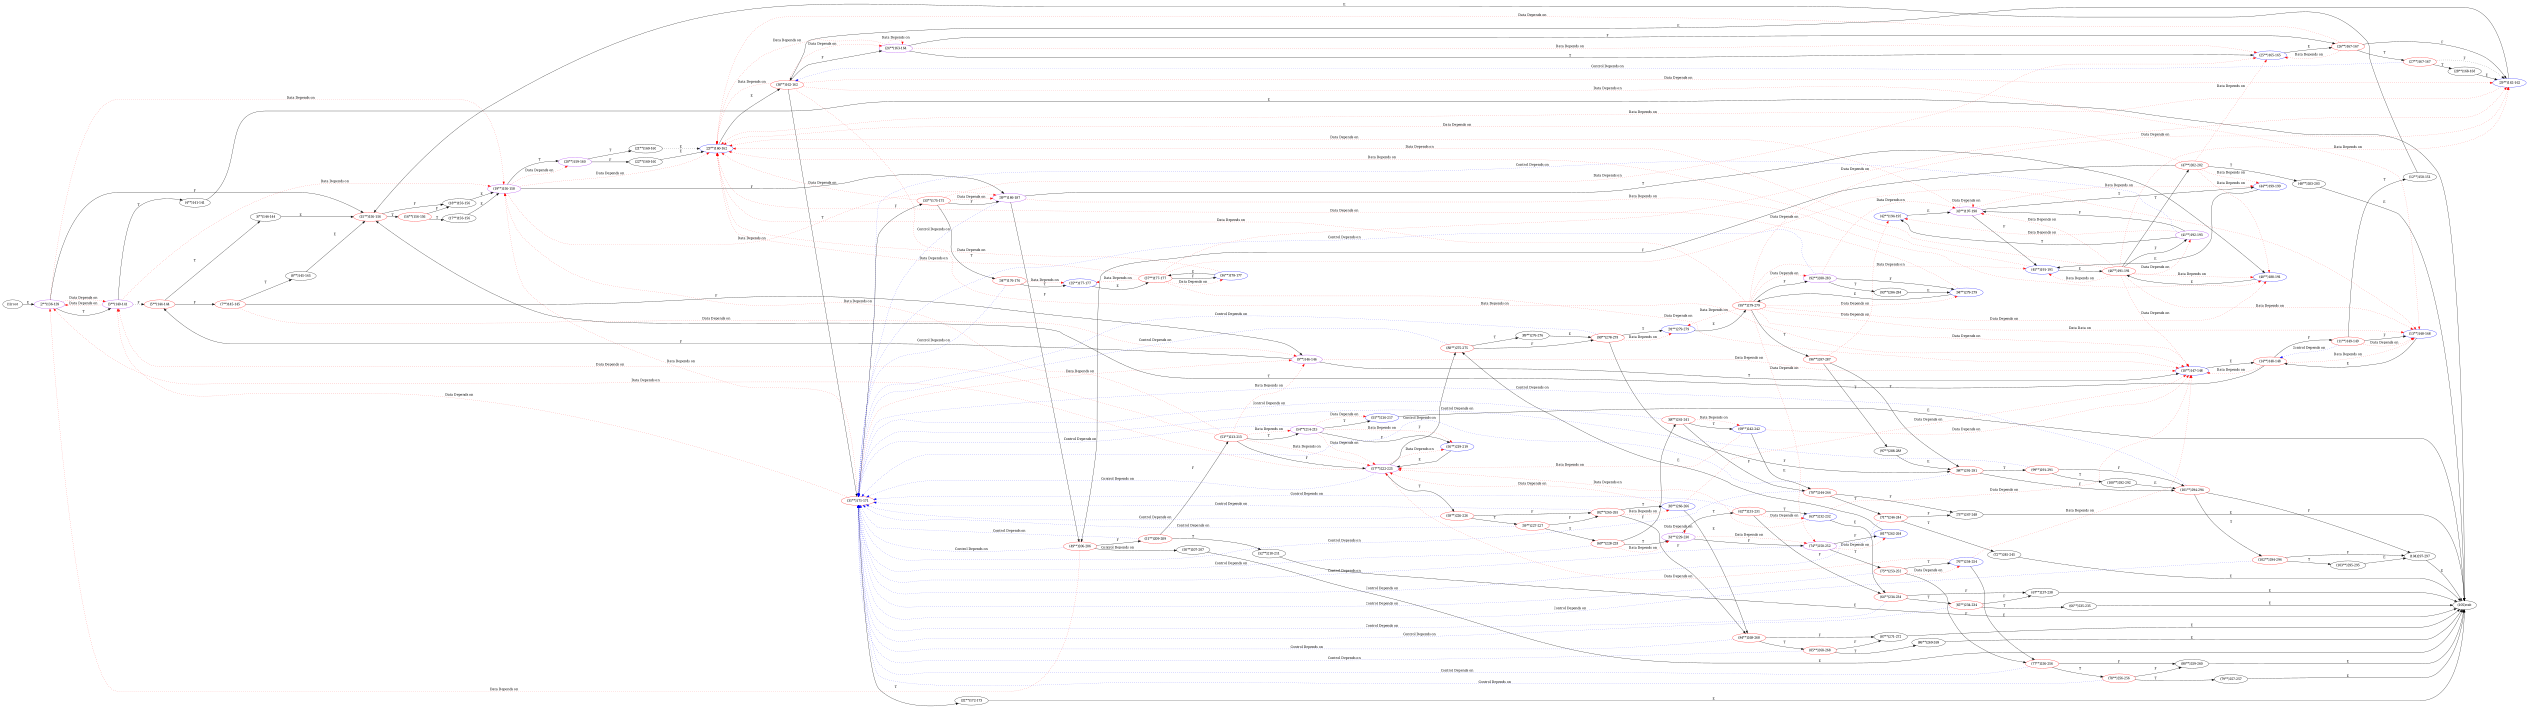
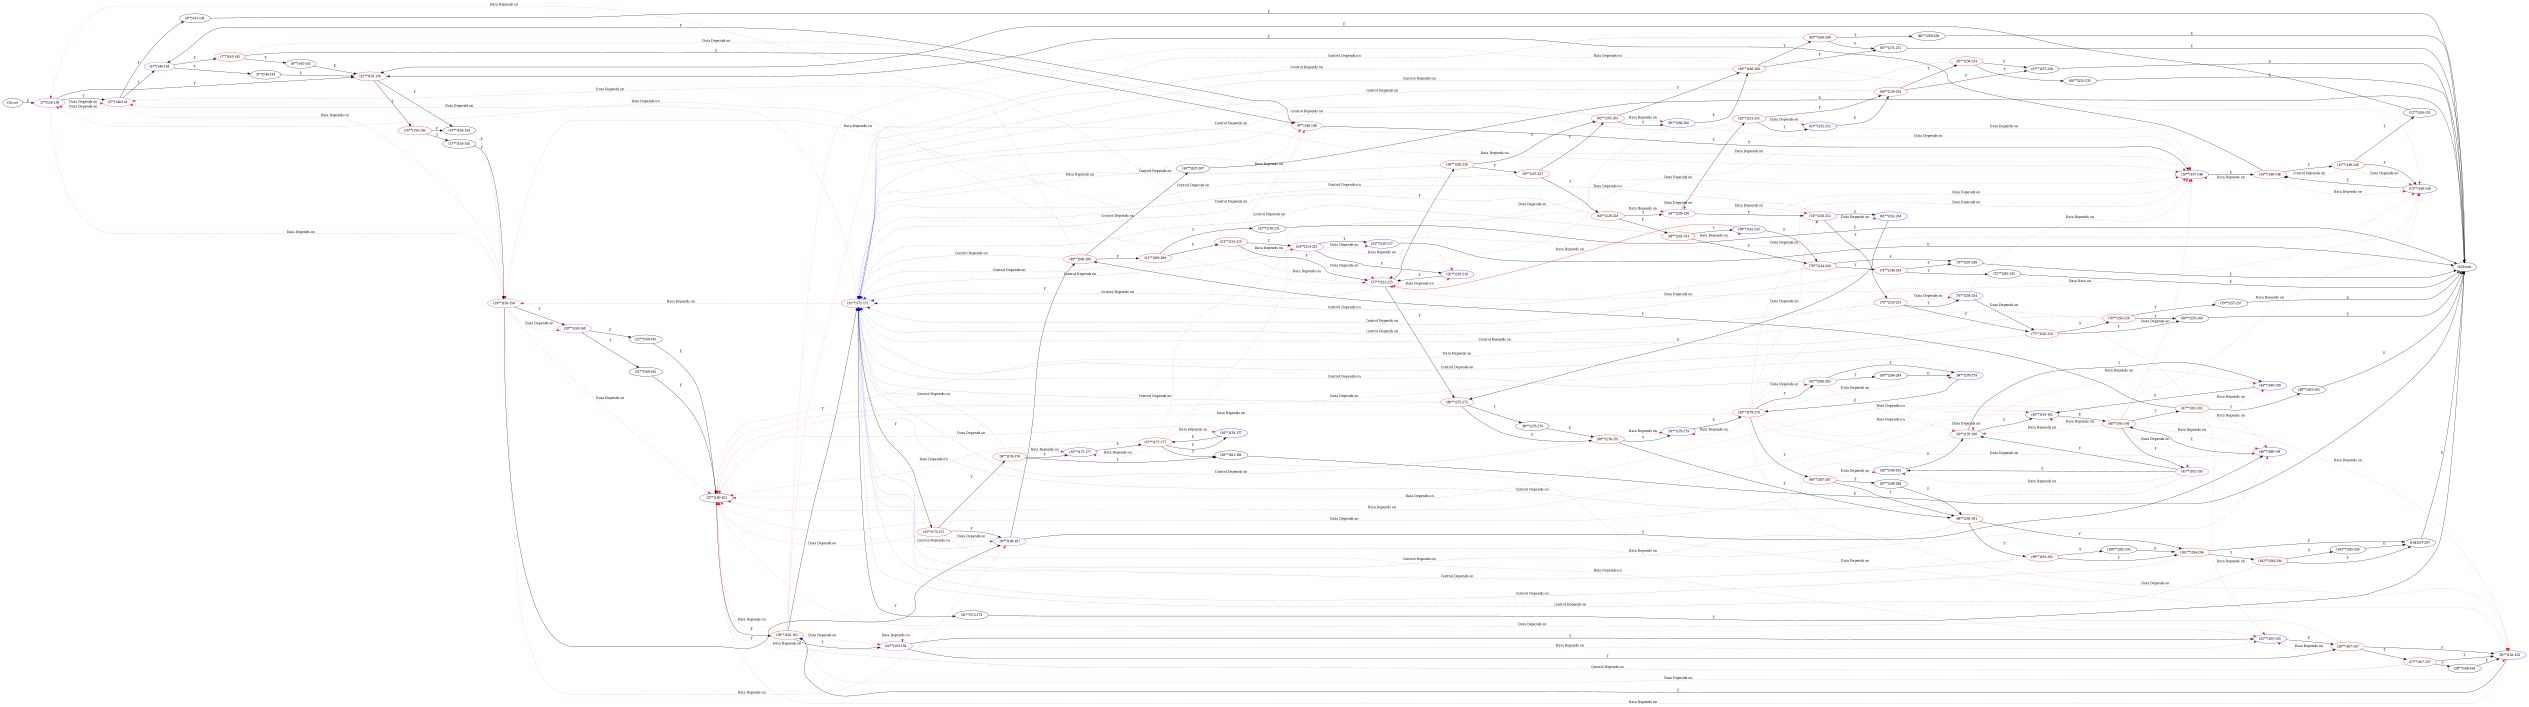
edge "(27**)167-167" -> "(29**)162-162": style dotted -> solid
edge "(21**)160-160" -> "(23**)160-162": style dotted -> solid
edge "(18**)156-156" -> "(19**)156-158": style solid -> dotted
edge "(3**)140-141" -> "(5**)144-144": style dotted -> solid
node "(5**)144-144": color red -> purple
node "(38**)181-181": added
edge "(69**)242-242" -> "(57**)222-225": style dotted -> solid
edge "(76**)254-254" -> "(77**)256-256": label "E" -> "Data Depends on"
